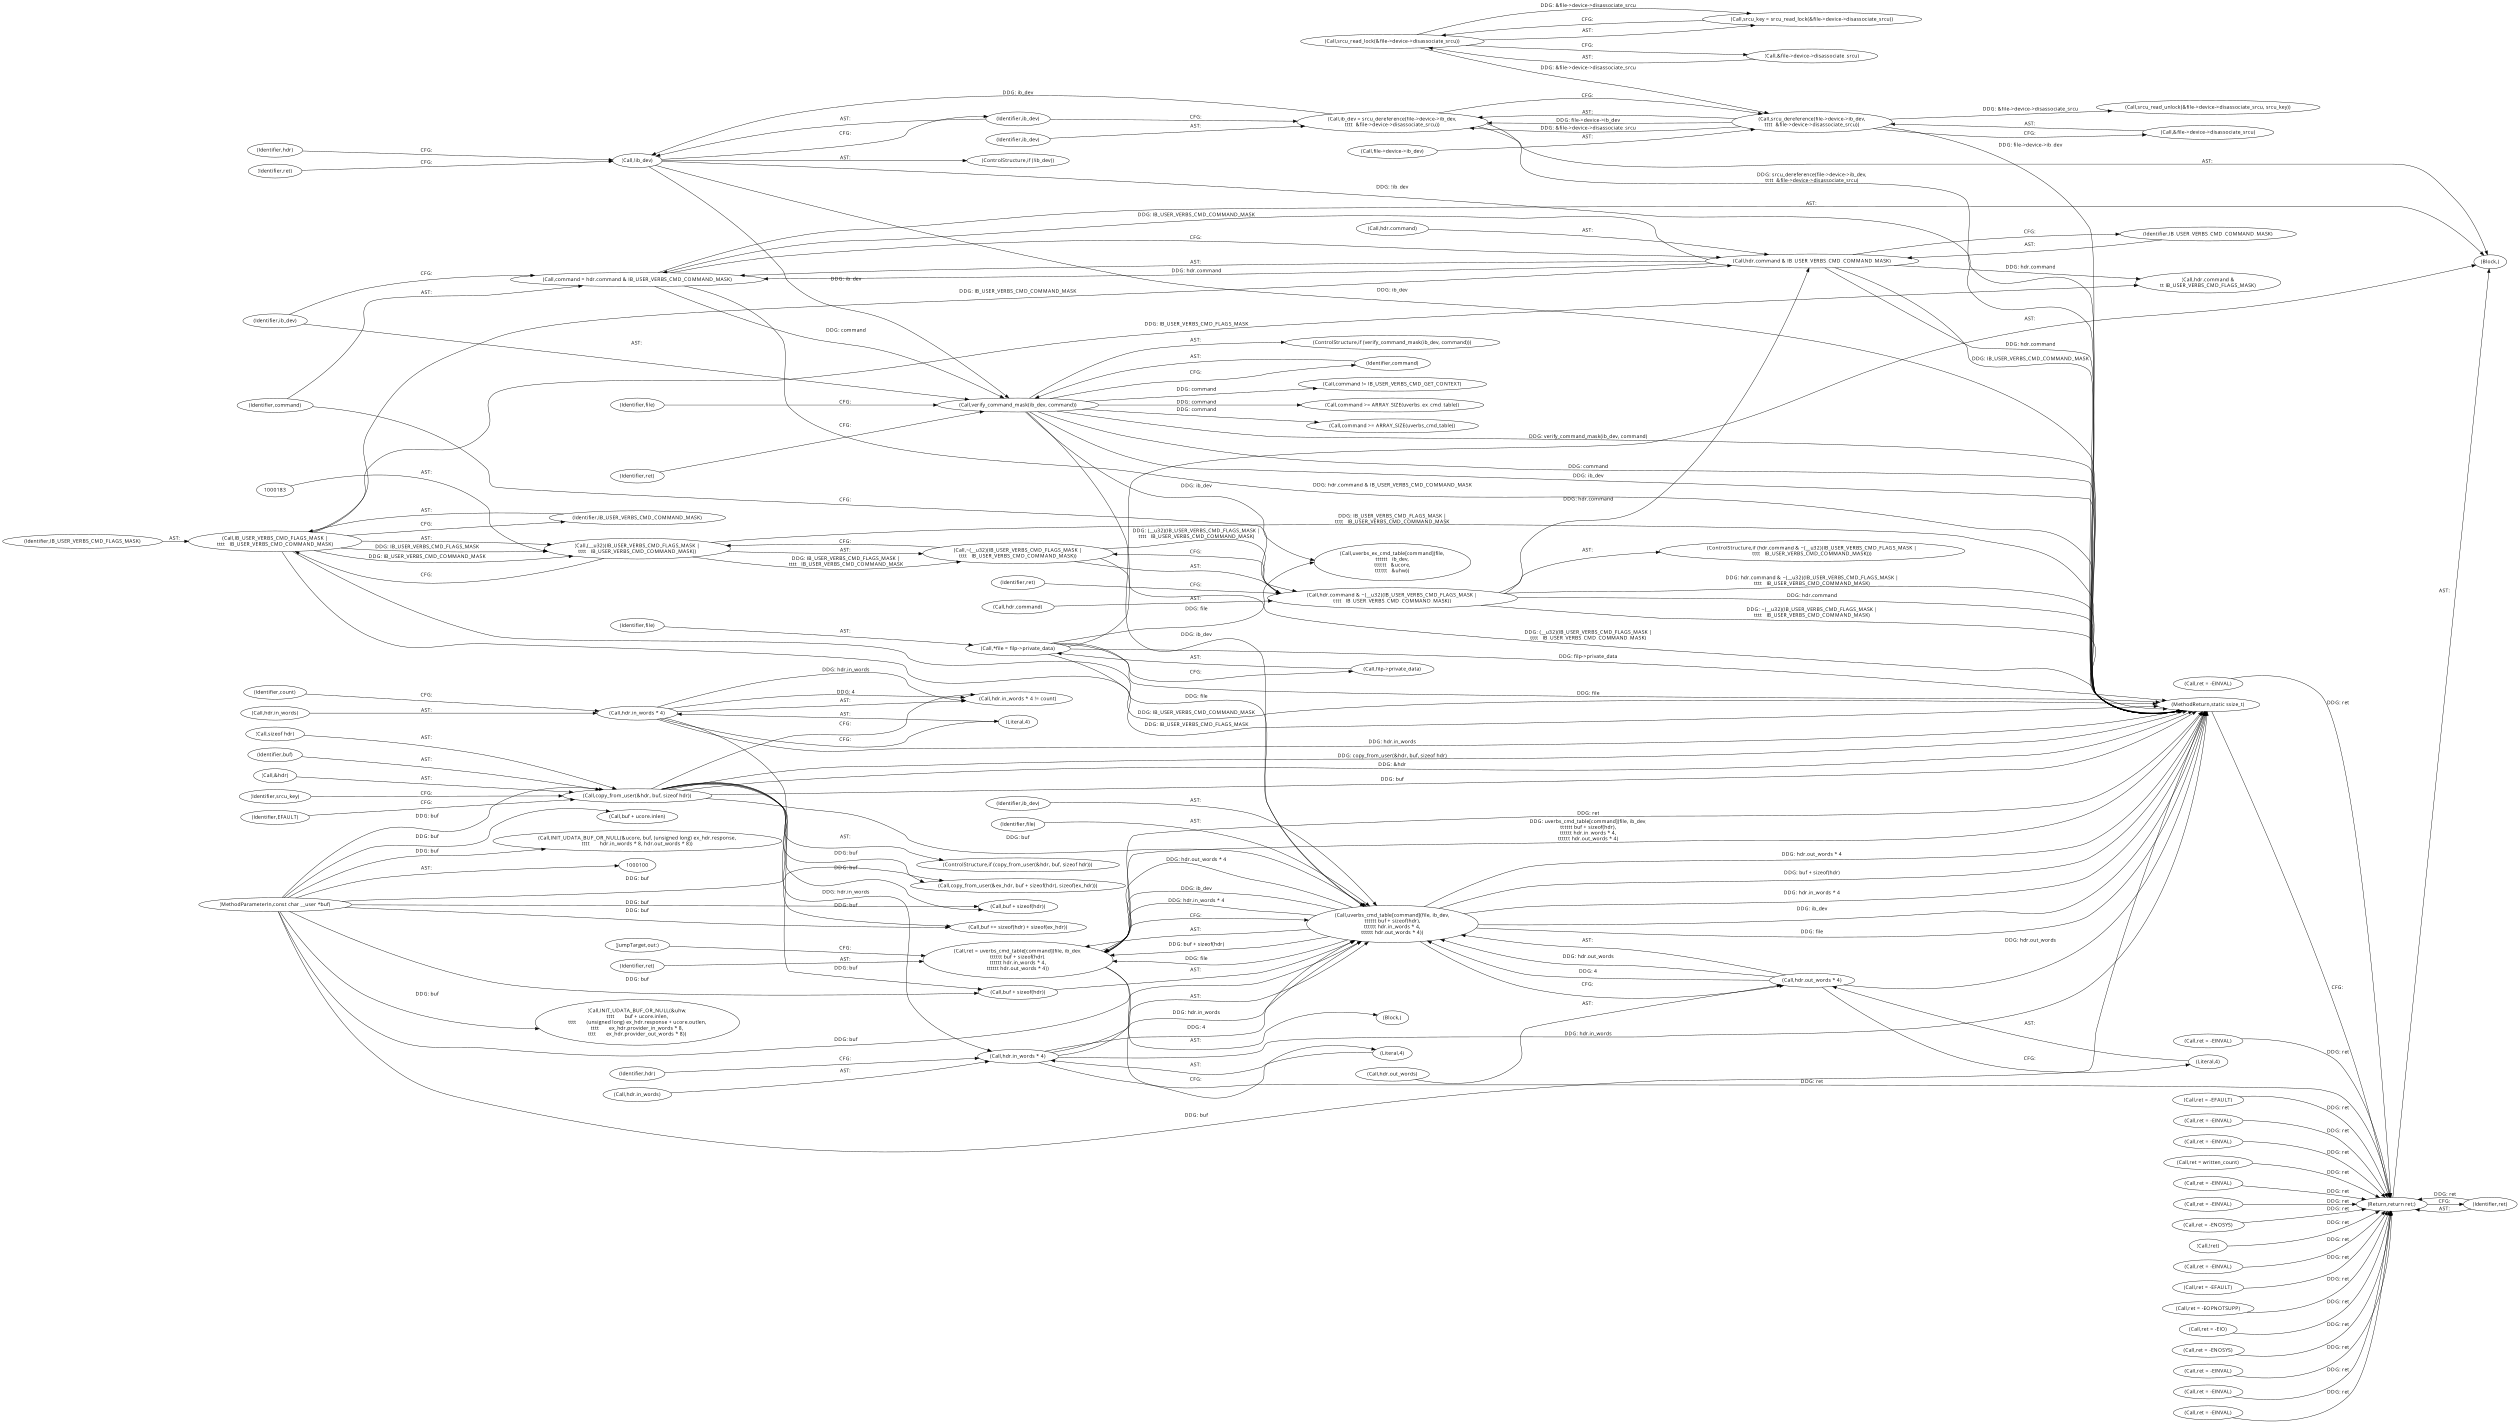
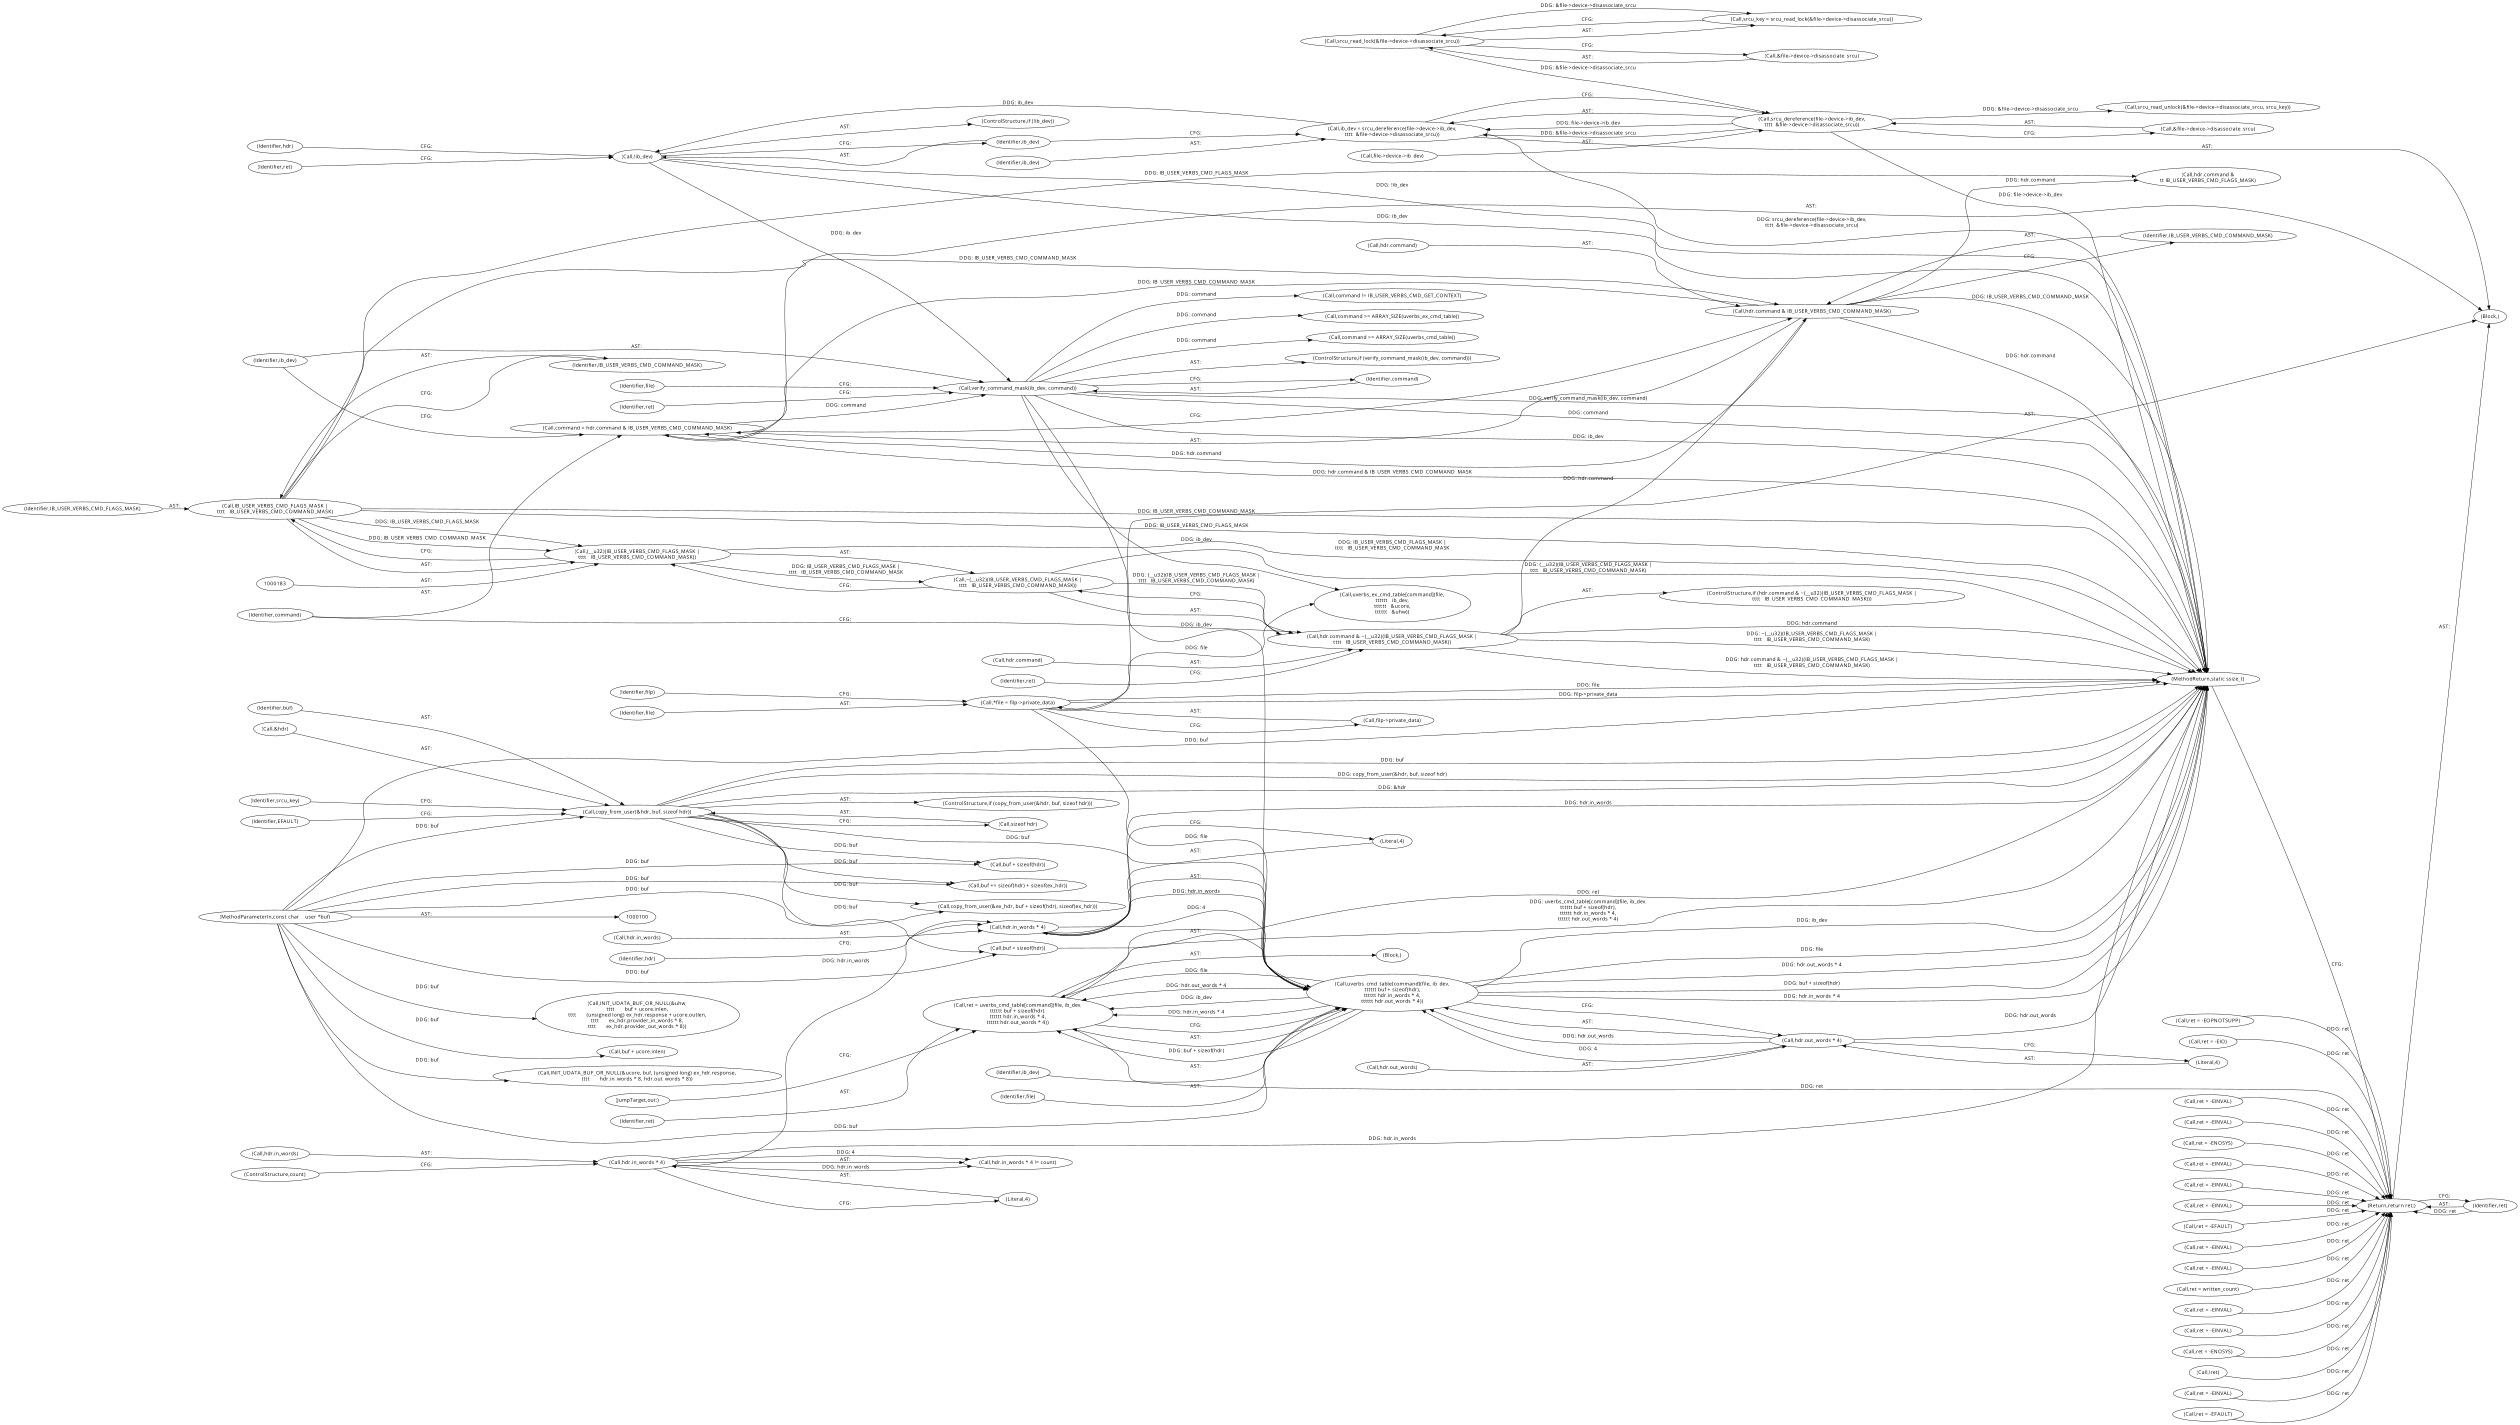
node "(Identifier,count)": label "(Identifier,count)" -> "(ControlStructure,count)"
node "(Identifier,filp)": added
edge "(Call,copy_from_user(&hdr, buf, sizeof hdr))" -> "(Call,hdr.in_words * 4 != count)": now "(Call,copy_from_user(&hdr, buf, sizeof hdr))" -> "(Call,sizeof hdr)"
